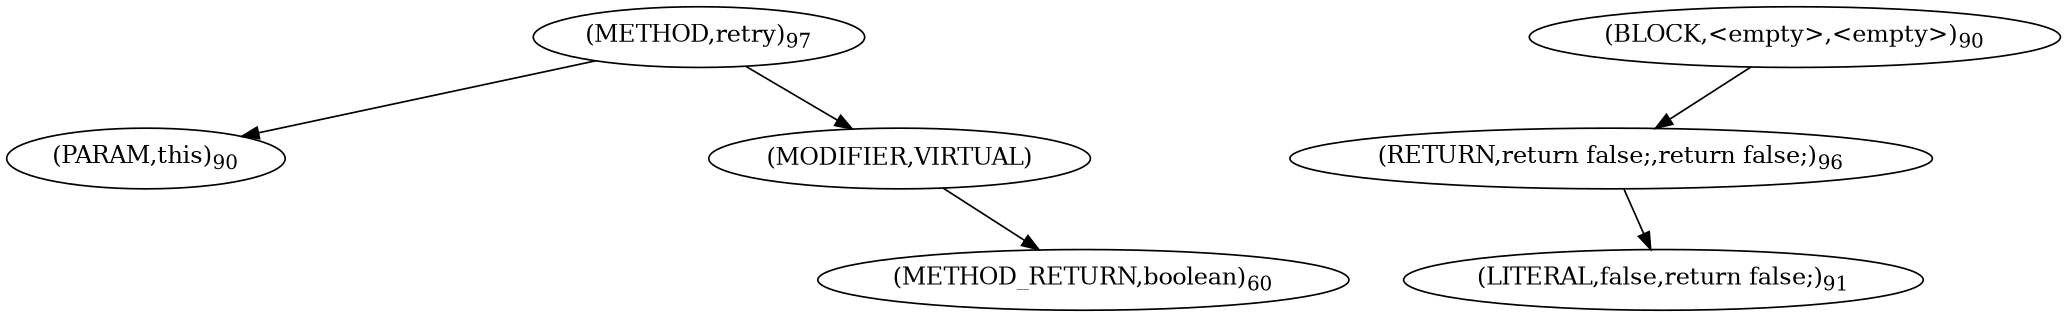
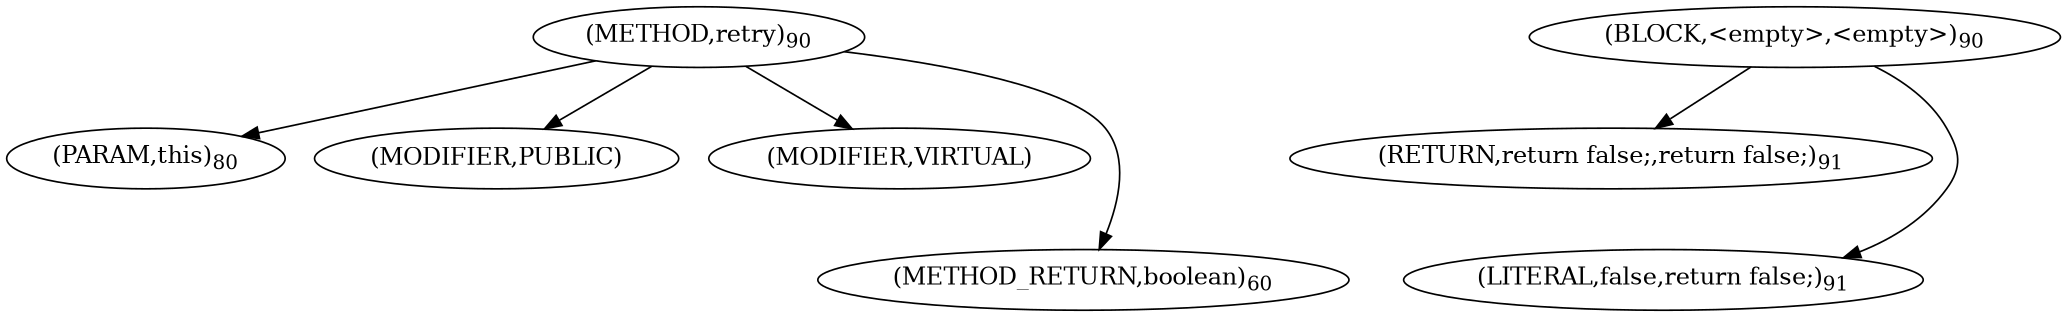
node "(METHOD,retry)": text "97" -> "90"
node "(PARAM,this)": text "90" -> "80"
node "(RETURN,return false;,return false;)": text "96" -> "91"
node "(MODIFIER,PUBLIC)": added
edge "(RETURN,return false;,return false;)" -> "(LITERAL,false,return false;)": now "(BLOCK,<empty>,<empty>)" -> "(LITERAL,false,return false;)"
edge "(MODIFIER,VIRTUAL)" -> "(METHOD_RETURN,boolean)": now "(METHOD,retry)" -> "(METHOD_RETURN,boolean)"
